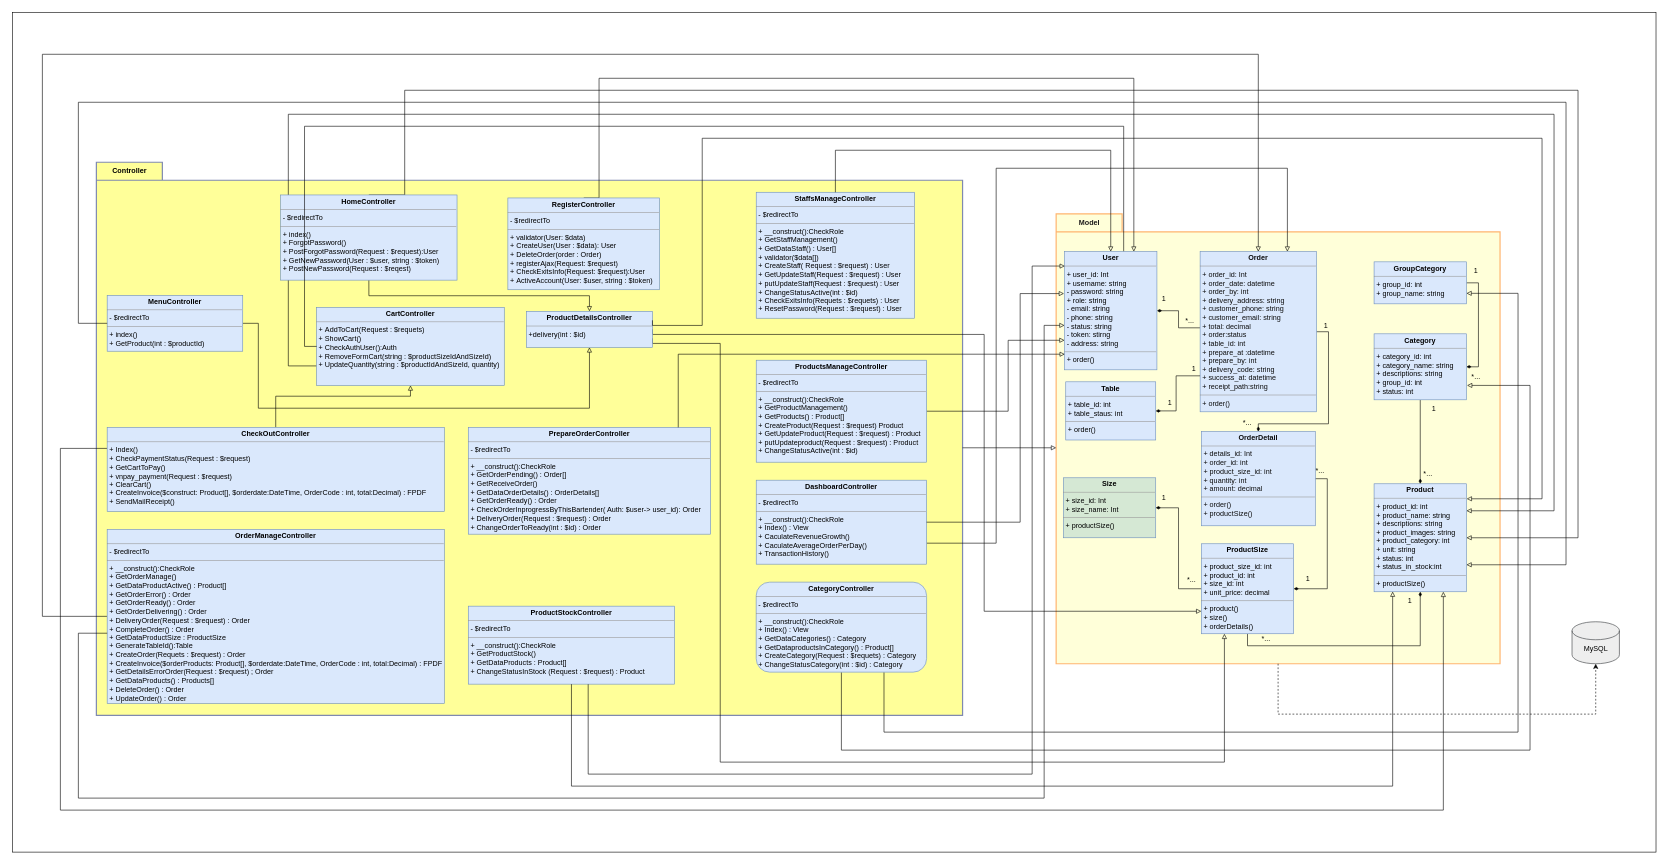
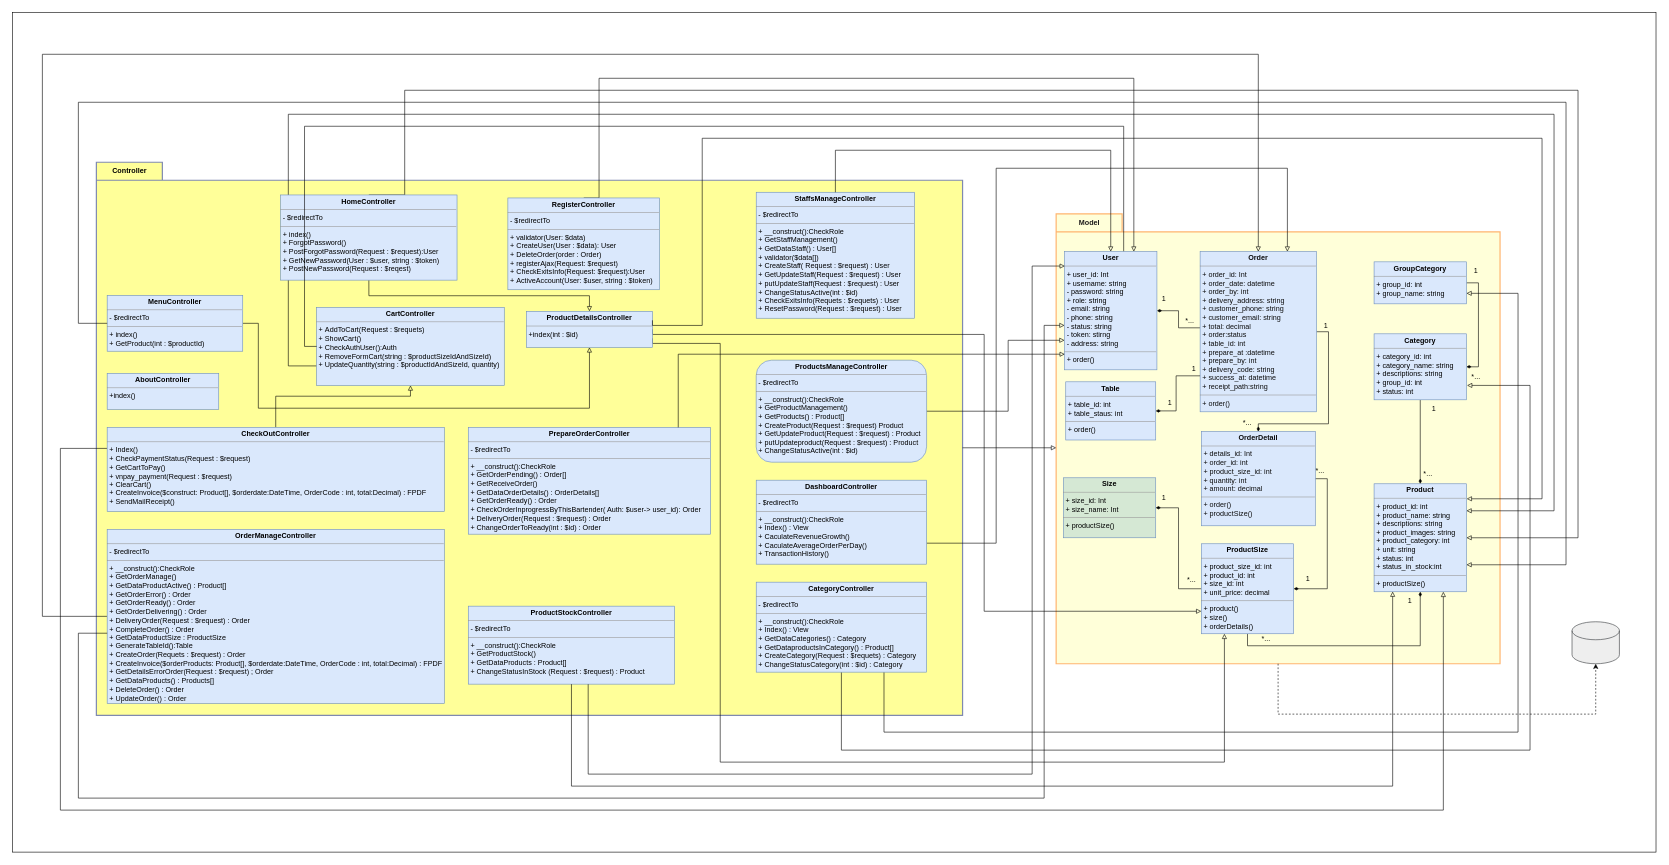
node "ProductDetailsController +delivery(int : $id)": label "ProductDetailsController +delivery(int : $id)" -> "ProductDetailsController +index(int : $id)"
node "AboutController +index()": added
node "ProductsManageController - $redirectTo + __construct():CheckRole + GetProductManagement() + GetProducts() : Product[] + CreateProduct(Request : $request) Product + GetUpdateProduct(Request : $request) : Product + putUpdateproduct(Request : $request) : Product + ChangeStatusActive(int : $id)": shape rectangle -> rounded rectangle
edge "DashboardController - $redirectTo + __construct():CheckRole + Index() : View + CaculateRevenueGrowth() + CaculateAverageOrderPerDay() + TransactionHistory()" -> "User + user_id: Int + username: string - password: string + role: string - email: string - phone: string - status: string - token: stirng - address: string + order()": removed
node "CategoryController - $redirectTo + __construct():CheckRole + Index() : View + GetDataCategories() : Category + GetDataproductsInCategory() : Product[] + CreateCategory(Request : $requets) : Category + ChangeStatusCategory(int : $id) : Category": shape rounded rectangle -> rectangle
node "MySQL": removed
